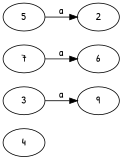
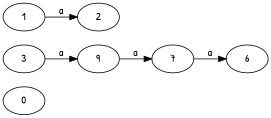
node "5": label "5" -> "1"
edge "9" -> "7": added, label "a"
node "4": label "4" -> "0"
